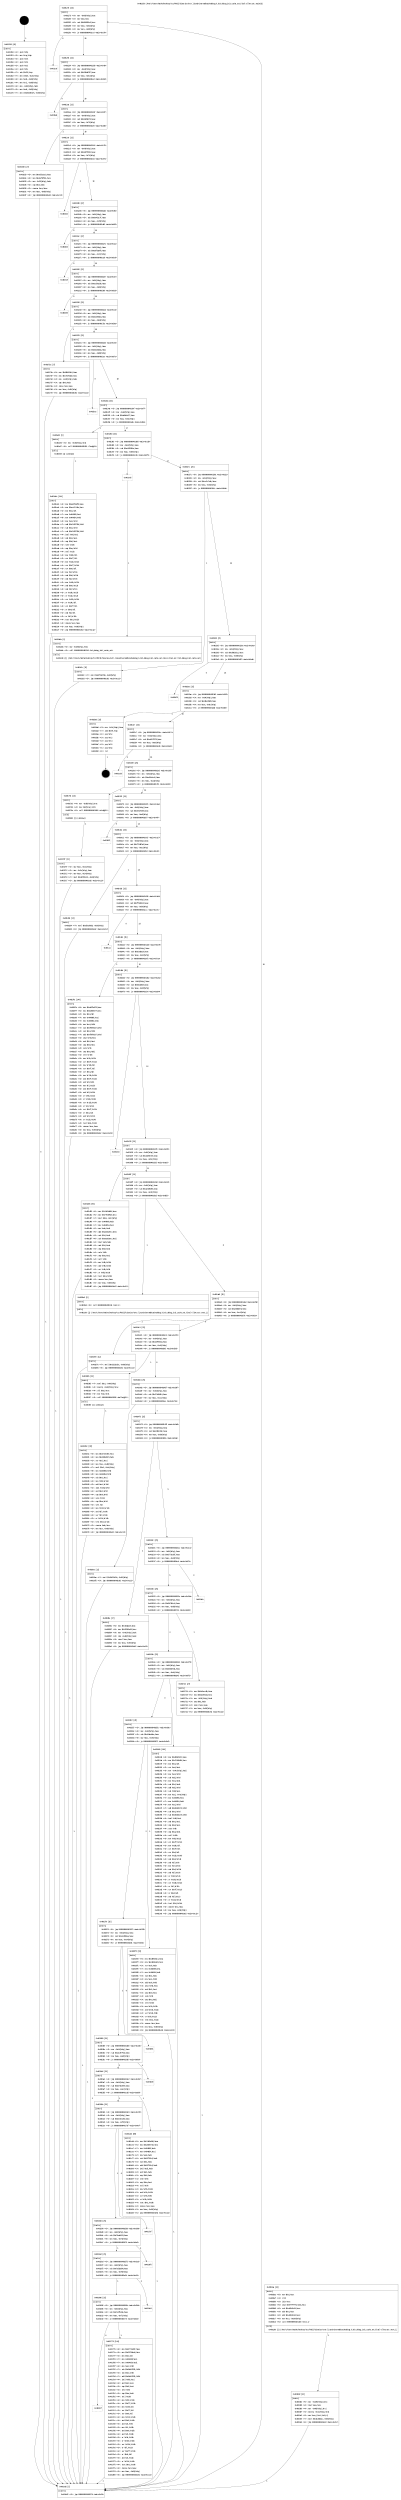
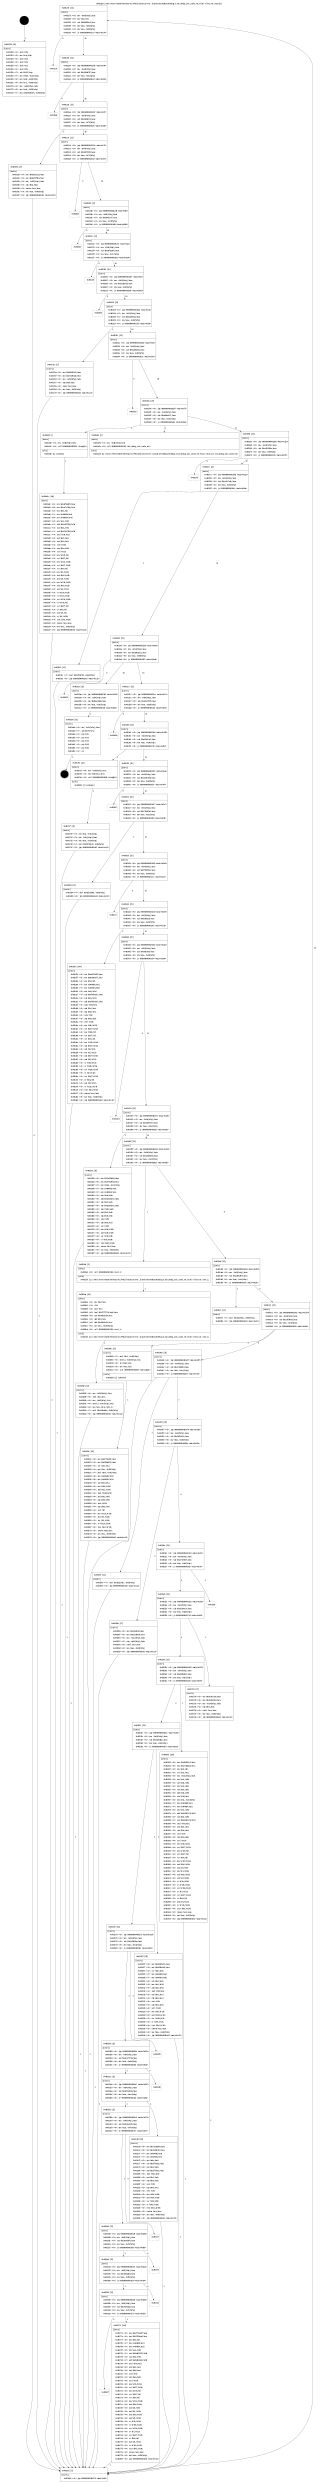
edge "0x401c45" -> "0x401a8a [9]": now "0x40134a [25]" -> "0x401a8a [9]"
edge "0x4013ae [25]" -> "0x4013c7 [25]": now "0x401395 [25]" -> "0x4013c7 [25]"
edge "0x4018a5 [5]" -> "0x4018aa [40]": added, label "1"
edge "0x40187e [12]" -> "0x401e62 [5]": now "0x4014da [25]" -> "0x401e62 [5]"
